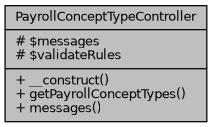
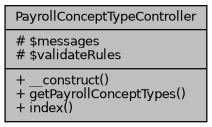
node "PayrollConceptTypeController": text "+ messages()" -> "+ index()"
